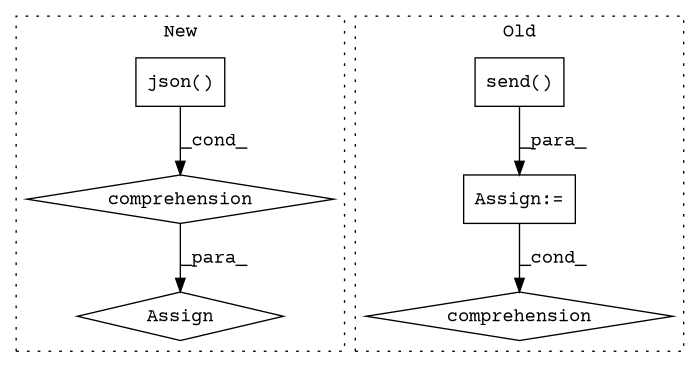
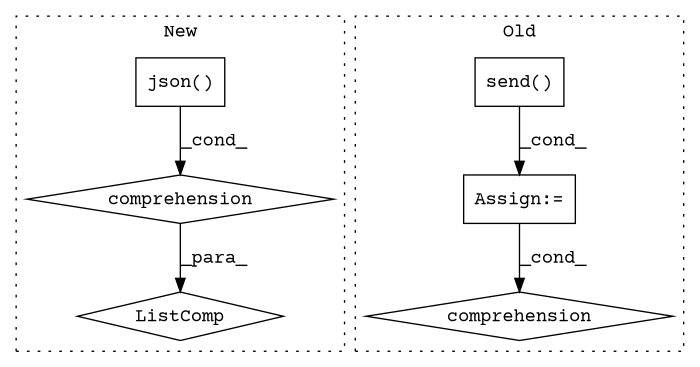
edge "send()" -> "Assign:=": label "_para_" -> "_cond_"
node "Assign": label "Assign" -> "ListComp"
